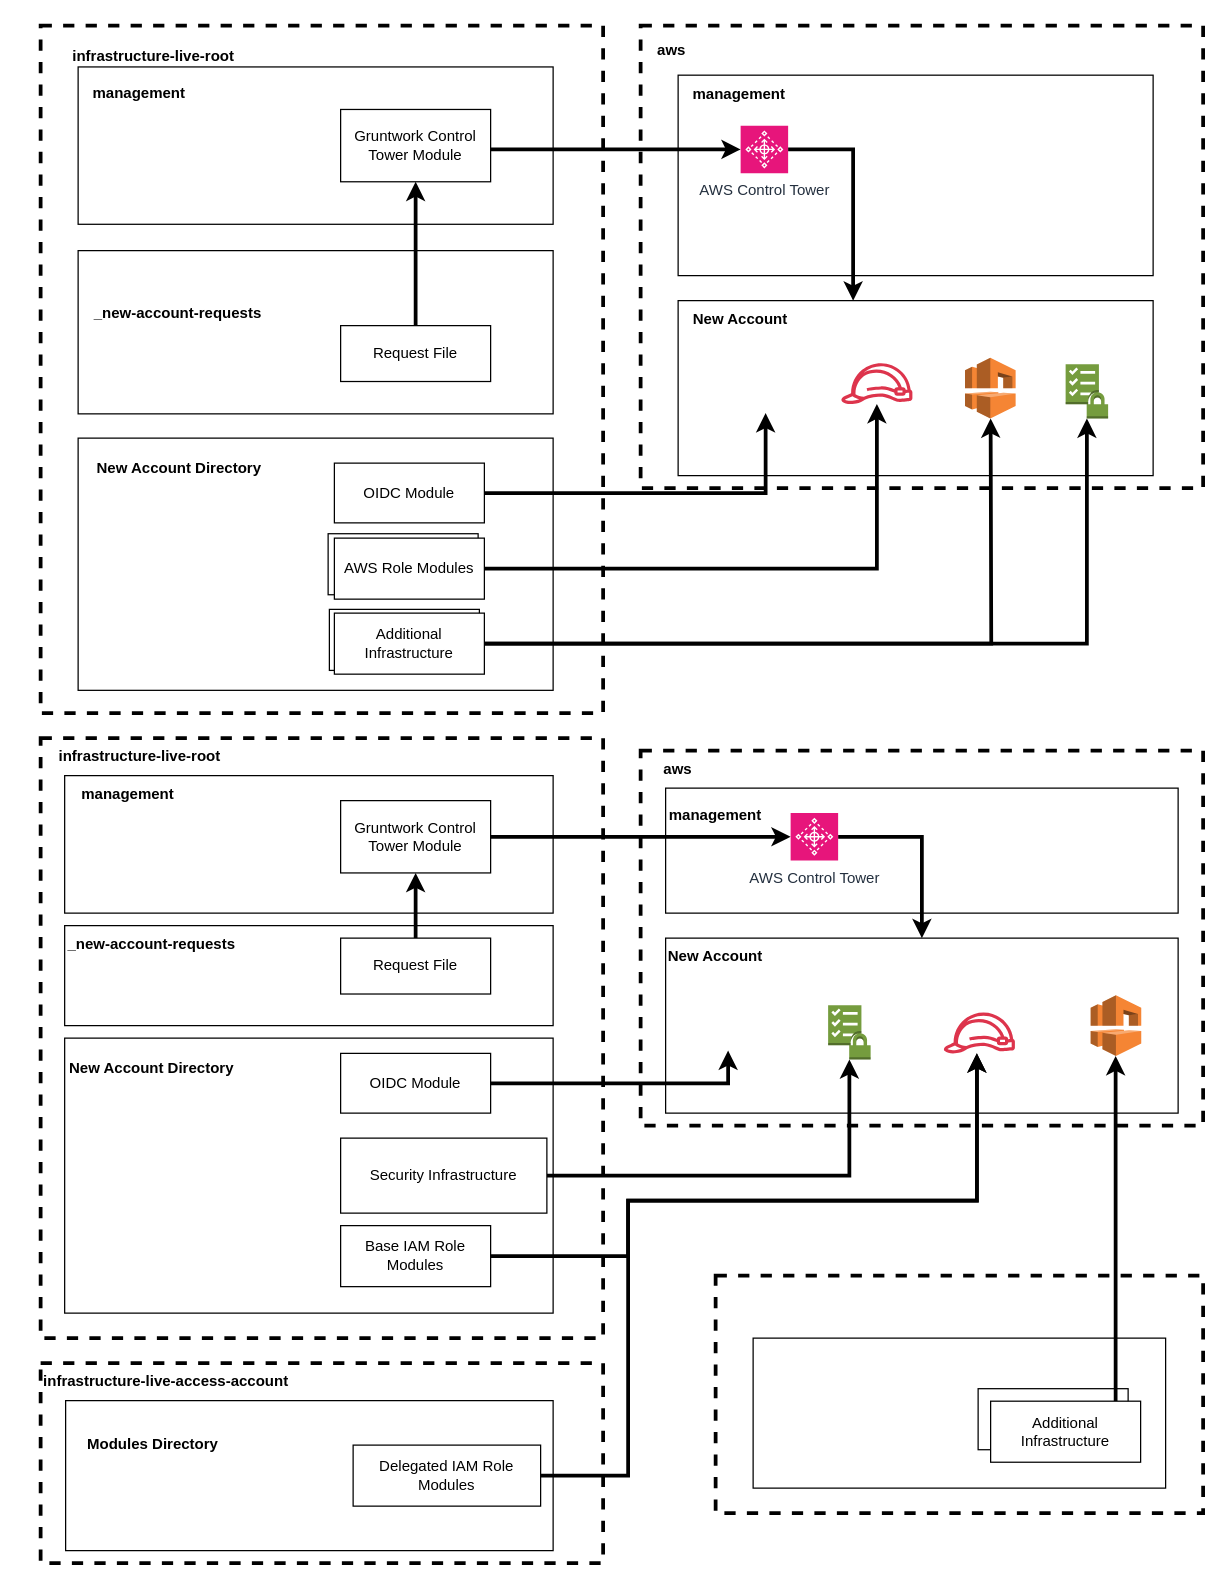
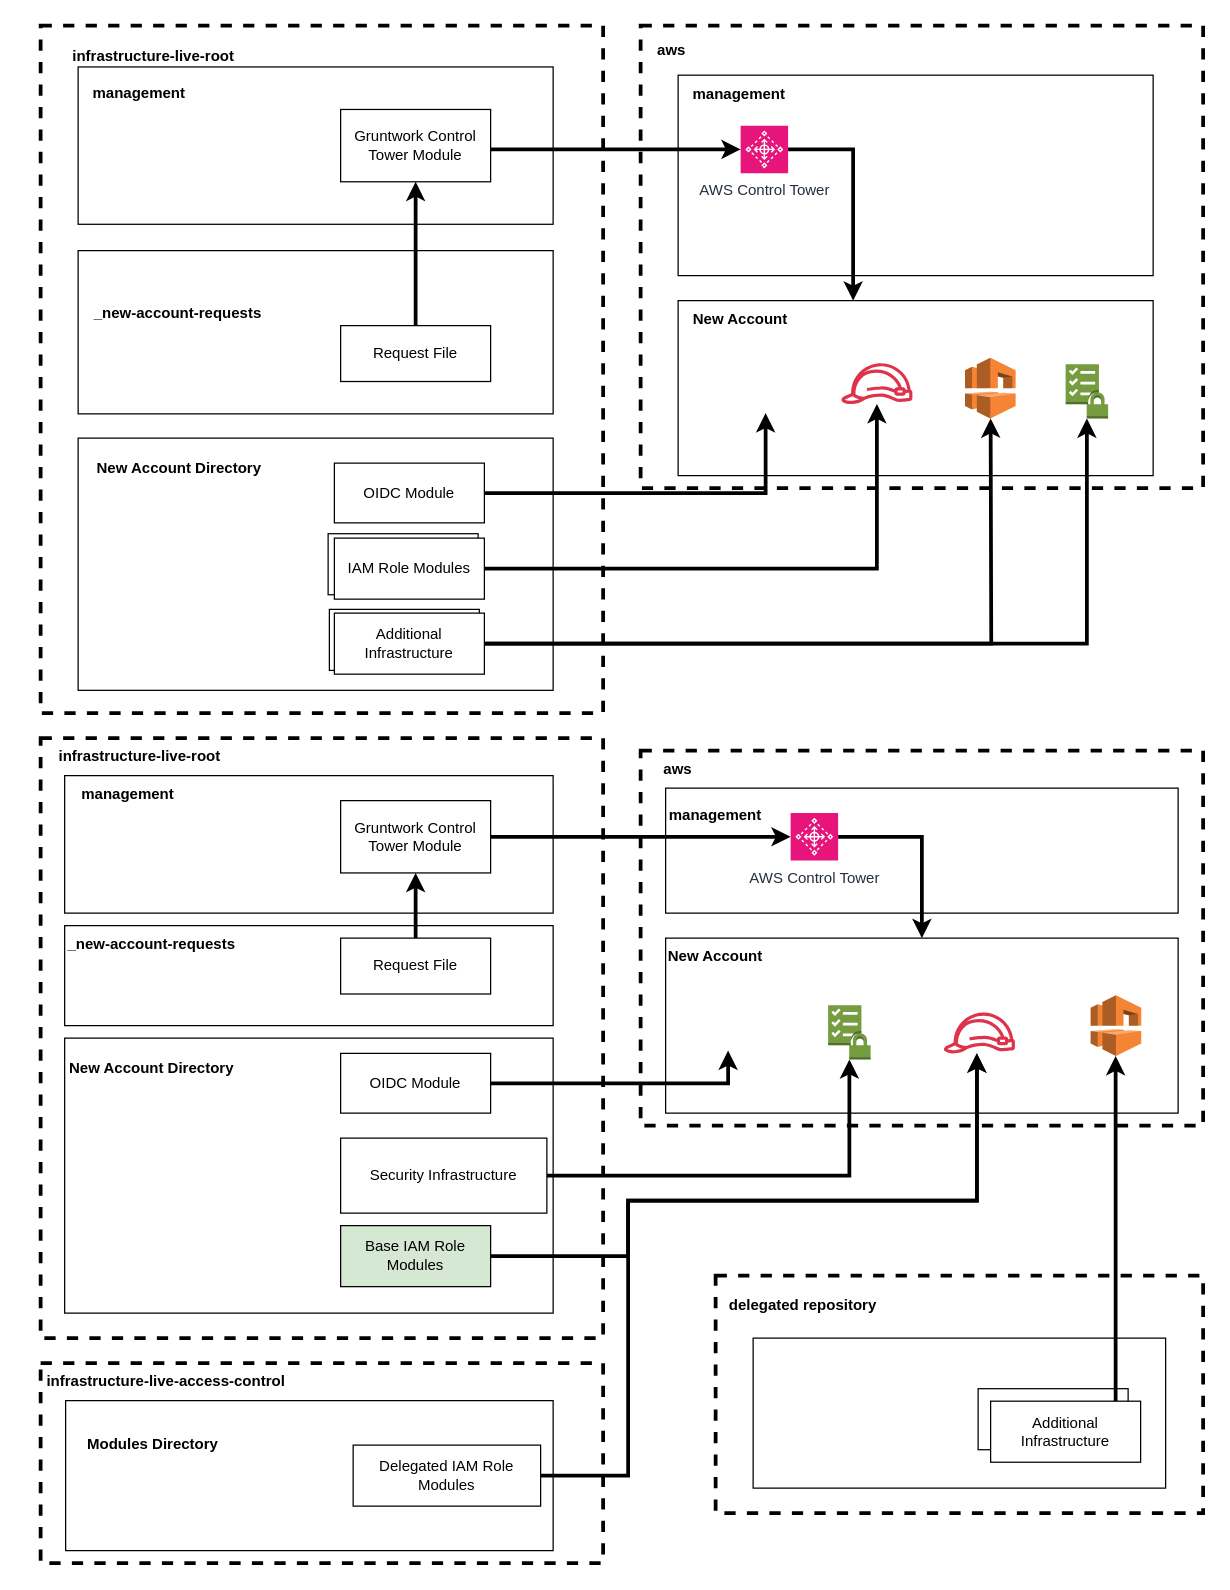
node "AWS Role Modules": label "AWS Role Modules" -> "IAM Role Modules"
node "Base IAM Role Modules": fillcolor #ffffff -> #d5e8d4
node "delegated repository": added
node "infrastructure-live-access-account": label "infrastructure-live-access-account" -> "infrastructure-live-access-control"
